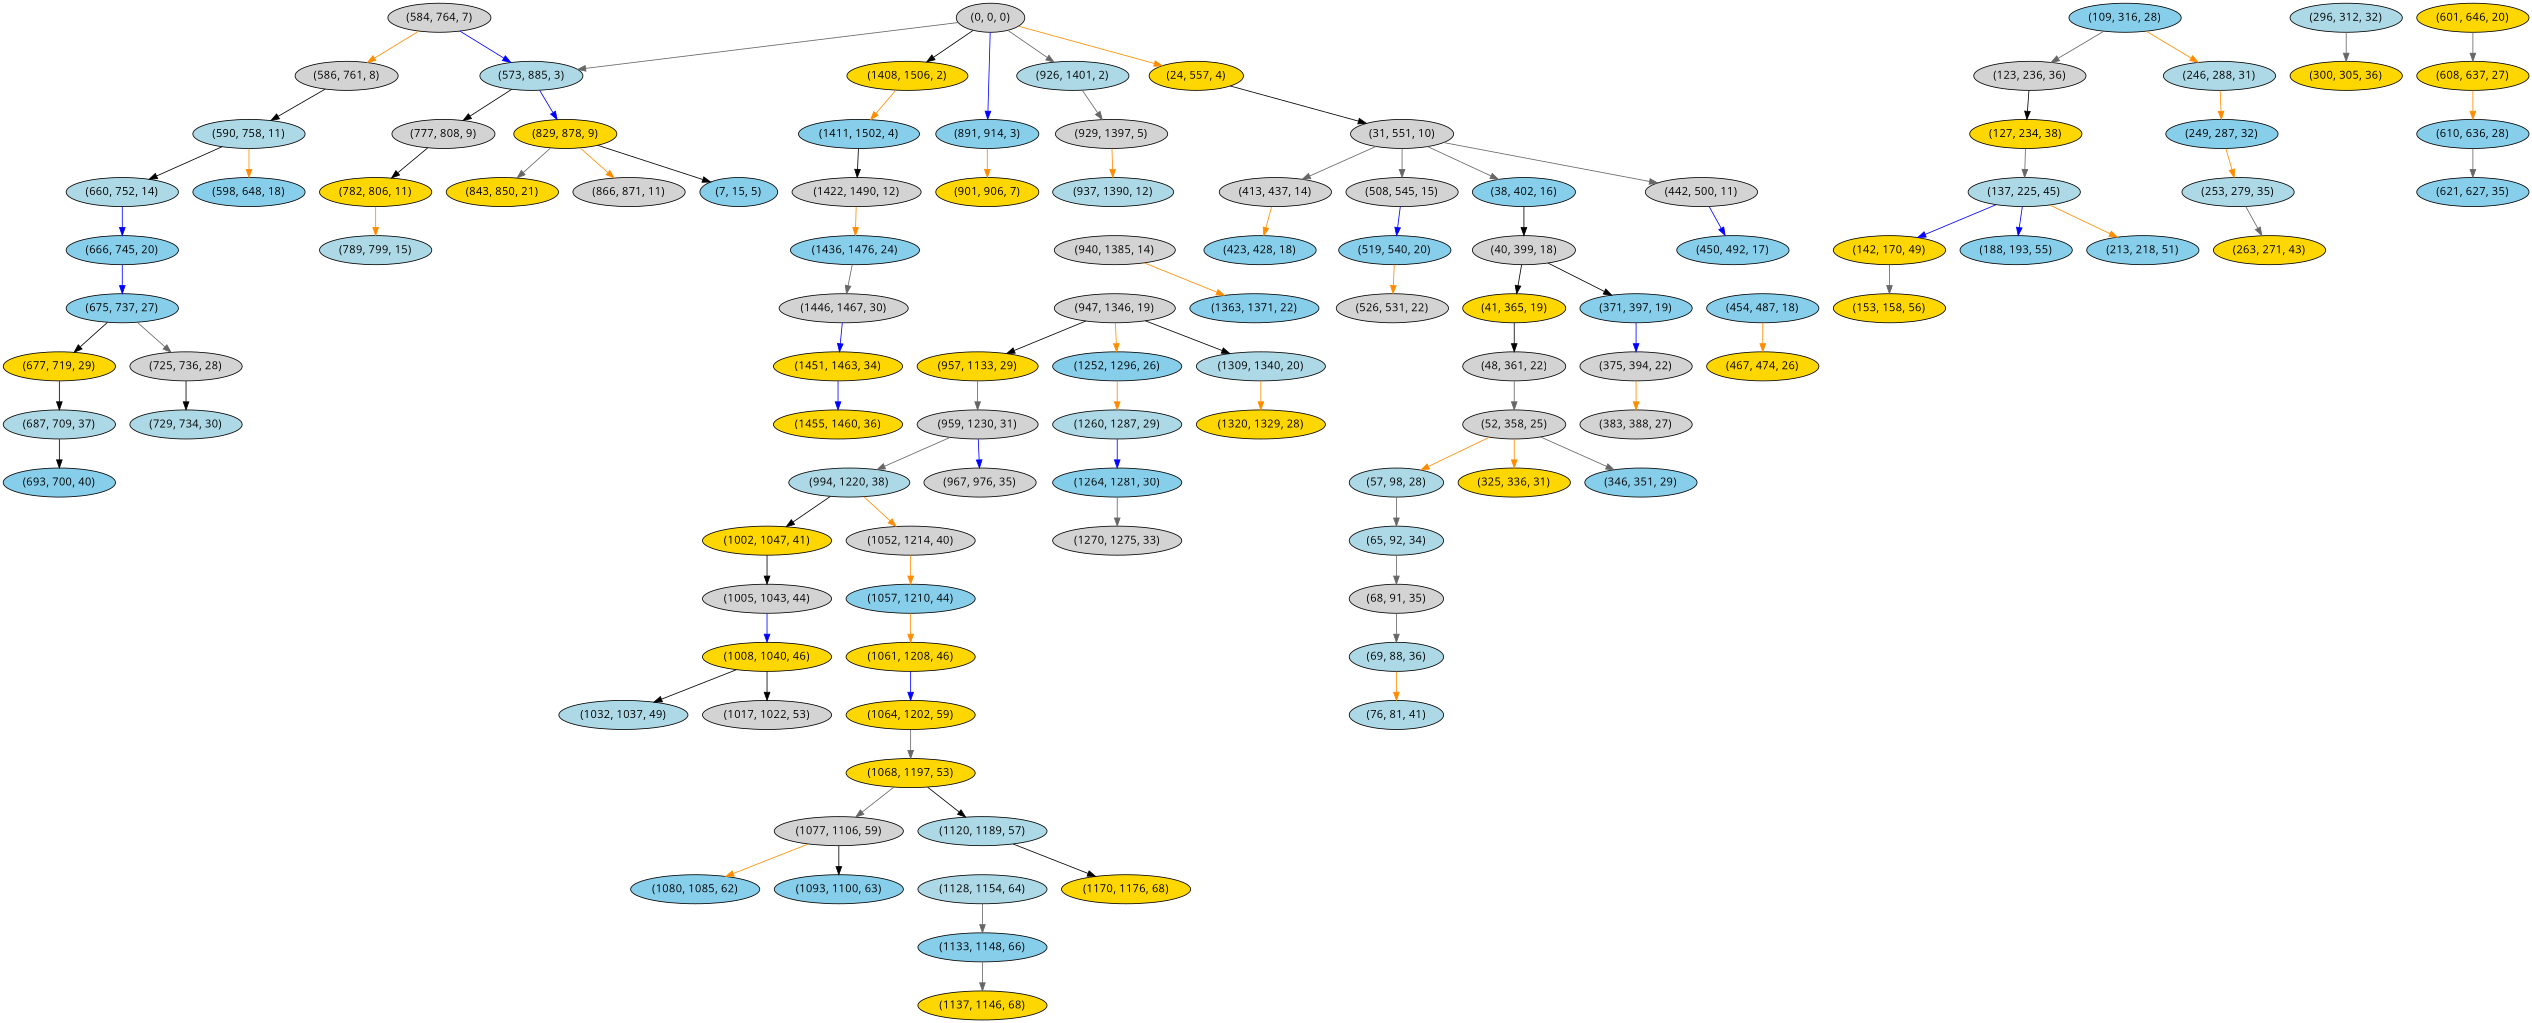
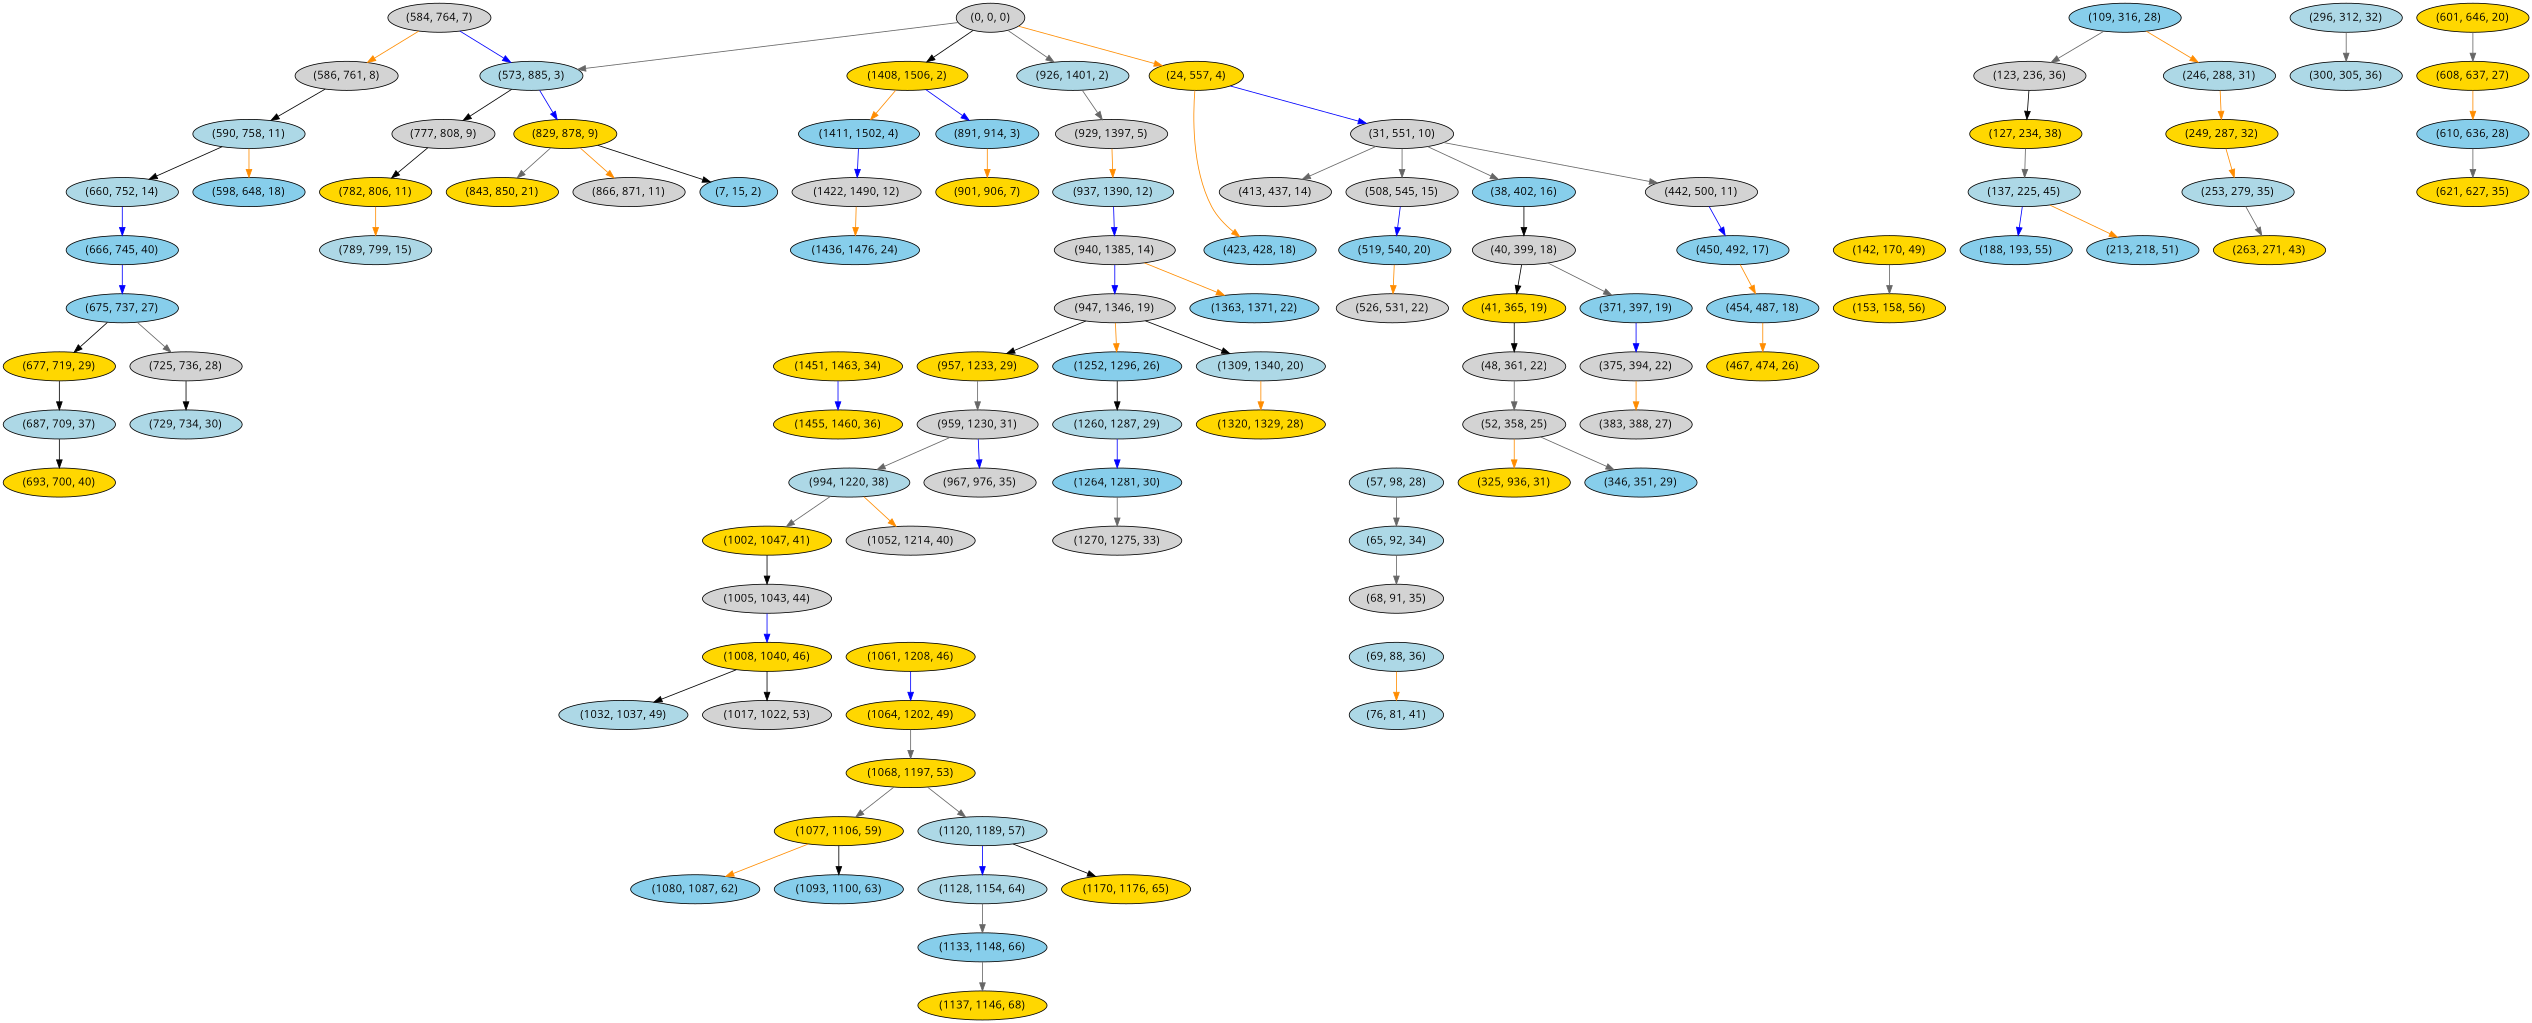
edge "(0, 0, 0)" -> "(891, 914, 3)": now "(1408, 1506, 2)" -> "(891, 914, 3)"
node "(300, 305, 36)": fillcolor gold -> lightblue
edge "(24, 557, 4)" -> "(31, 551, 10)": color black -> blue
node "(249, 287, 32)": fillcolor skyblue -> gold
edge "(1411, 1502, 4)" -> "(1422, 1490, 12)": color black -> blue
node "(7, 15, 5)": label "(7, 15, 5)" -> "(7, 15, 2)"
node "(621, 627, 35)": fillcolor skyblue -> gold
edge "(937, 1390, 12)" -> "(940, 1385, 14)": added
edge "(413, 437, 14)" -> "(423, 428, 18)": now "(24, 557, 4)" -> "(423, 428, 18)"
edge "(137, 225, 45)" -> "(142, 170, 49)": removed
node "(666, 745, 20)": label "(666, 745, 20)" -> "(666, 745, 40)"
edge "(940, 1385, 14)" -> "(947, 1346, 19)": added
edge "(450, 492, 17)" -> "(454, 487, 18)": added
edge "(40, 399, 18)" -> "(371, 397, 19)": color black -> gray40
node "(1446, 1467, 30)": removed
node "(957, 1133, 29)": label "(957, 1133, 29)" -> "(957, 1233, 29)"
edge "(1252, 1296, 26)" -> "(1260, 1287, 29)": color darkorange -> black
edge "(52, 358, 25)" -> "(57, 98, 28)": removed
node "(693, 700, 40)": fillcolor skyblue -> gold
node "(325, 336, 31)": label "(325, 336, 31)" -> "(325, 936, 31)"
edge "(994, 1220, 38)" -> "(1002, 1047, 41)": color black -> gray40
node "(1057, 1210, 44)": removed
edge "(68, 91, 35)" -> "(69, 88, 36)": removed
node "(1064, 1202, 59)": label "(1064, 1202, 59)" -> "(1064, 1202, 49)"
edge "(1068, 1197, 53)" -> "(1120, 1189, 57)": color black -> gray40
node "(1077, 1106, 59)": fillcolor lightgrey -> gold
edge "(1120, 1189, 57)" -> "(1128, 1154, 64)": added
node "(1080, 1085, 62)": label "(1080, 1085, 62)" -> "(1080, 1087, 62)"
node "(1170, 1176, 68)": label "(1170, 1176, 68)" -> "(1170, 1176, 65)"
